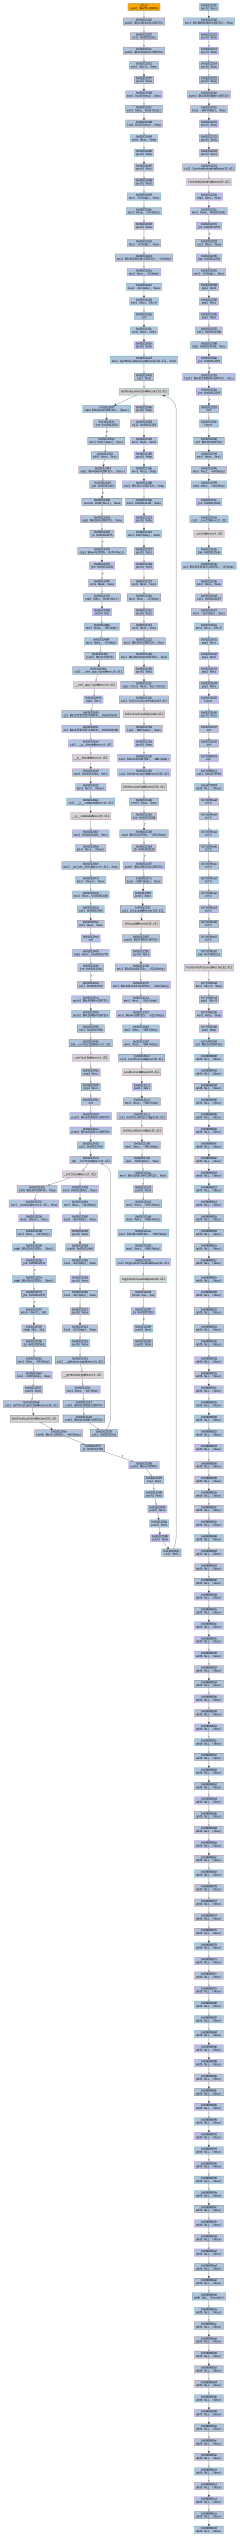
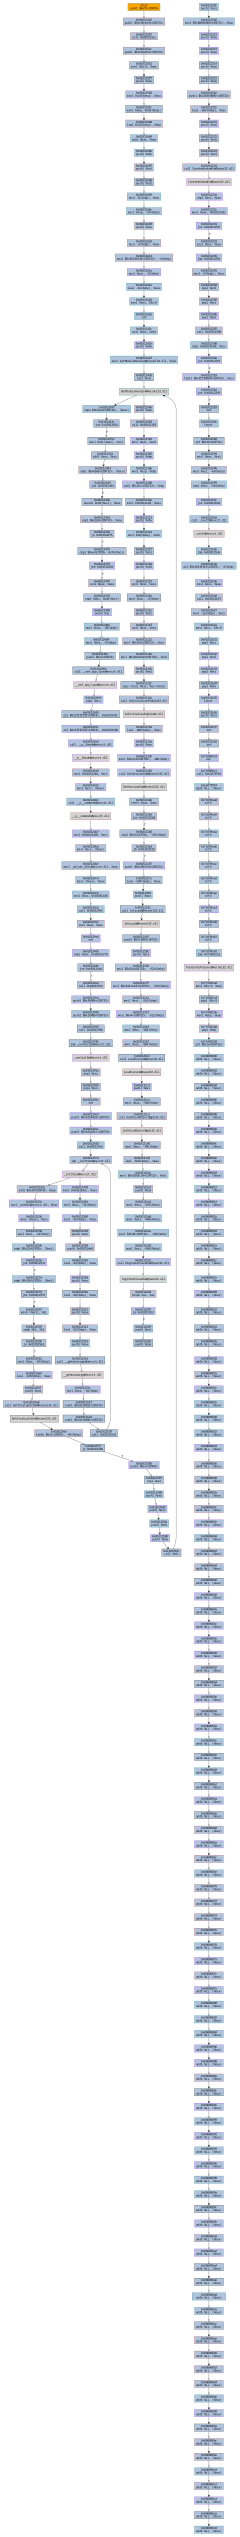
edge "0x010124e4 call 0x010129cb" -> "0x010129cb pushl $0x30000<UINT32>": added
node "0x000000a8 addb %al, (%acmdln)": label "0x000000a8 addb %al, (%acmdln)" -> "0x000000a8 addb %al, (%eax)"
